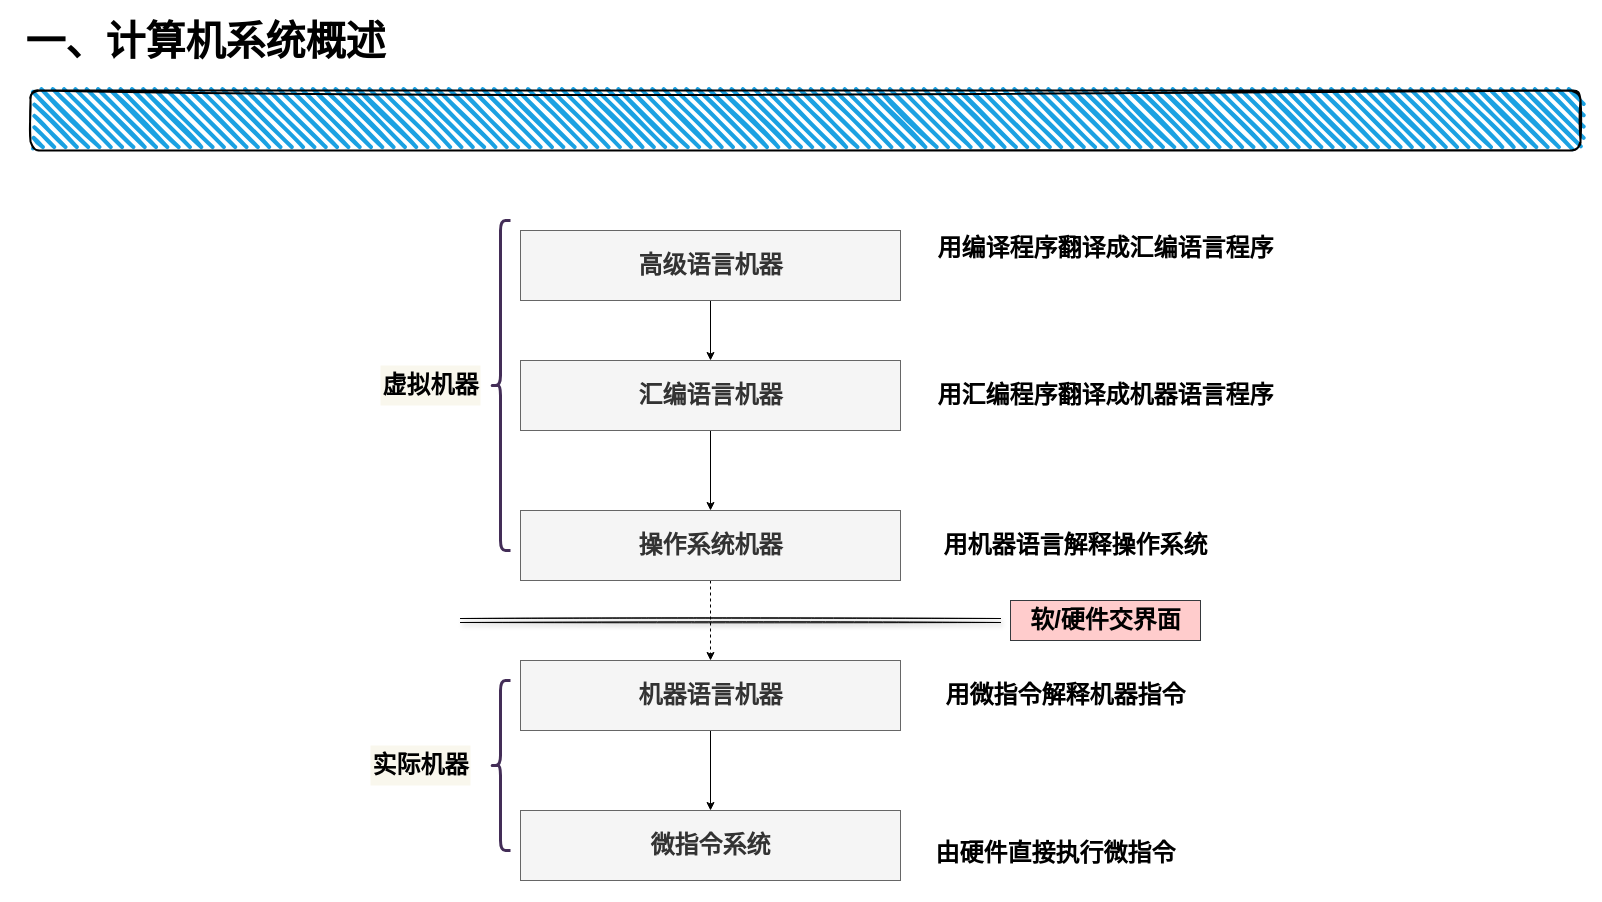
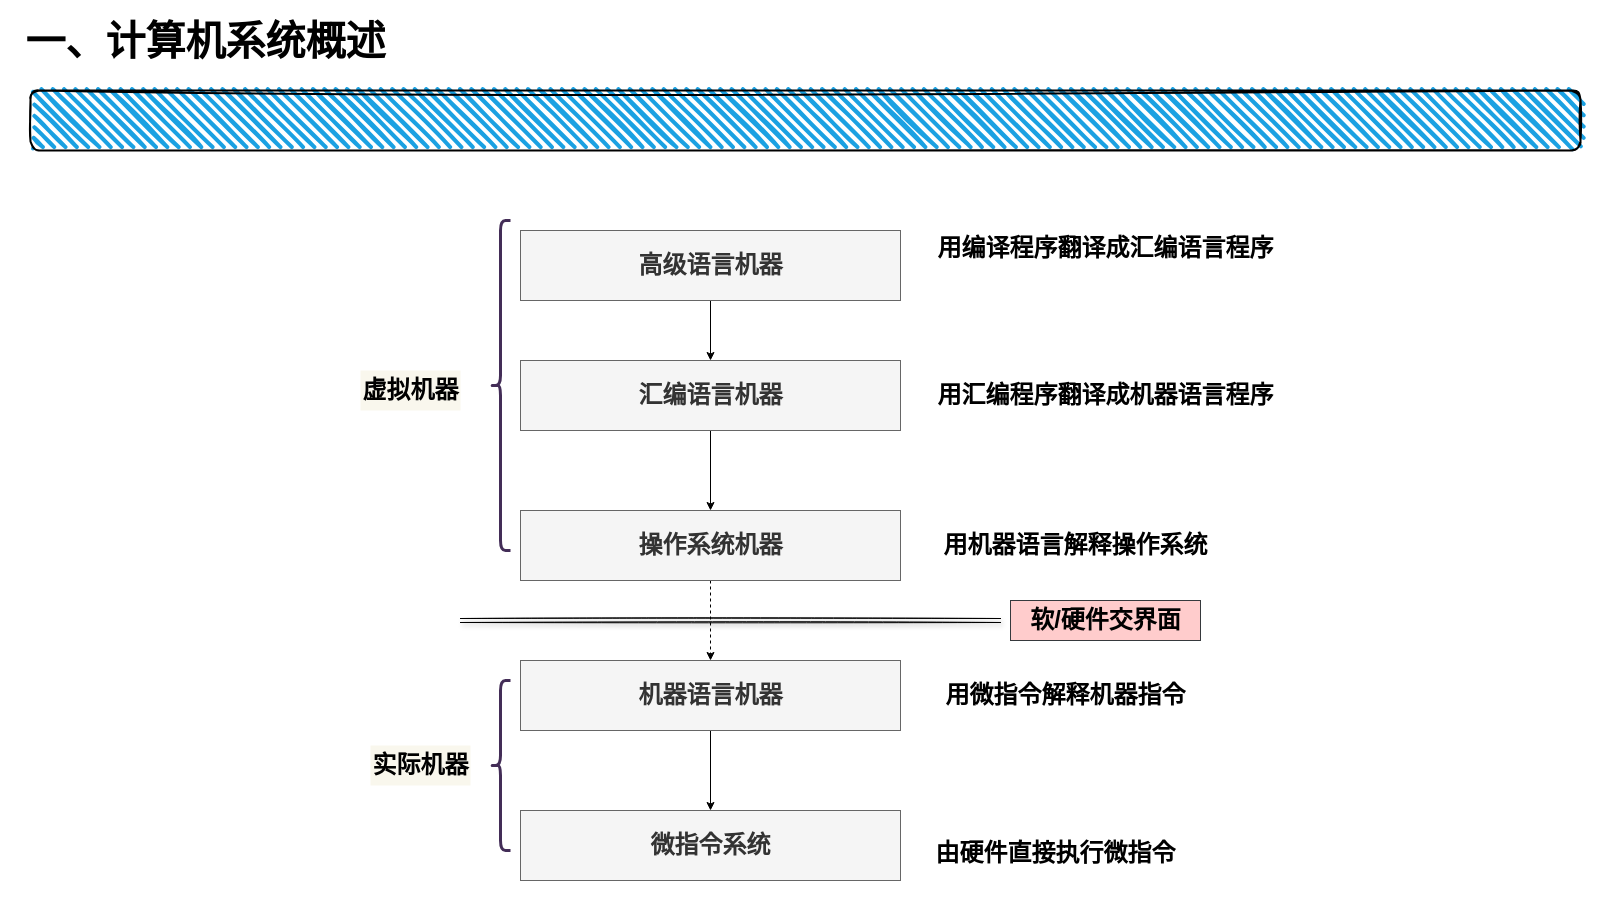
node "虚拟机器": moved (431, 386) -> (411, 391)
